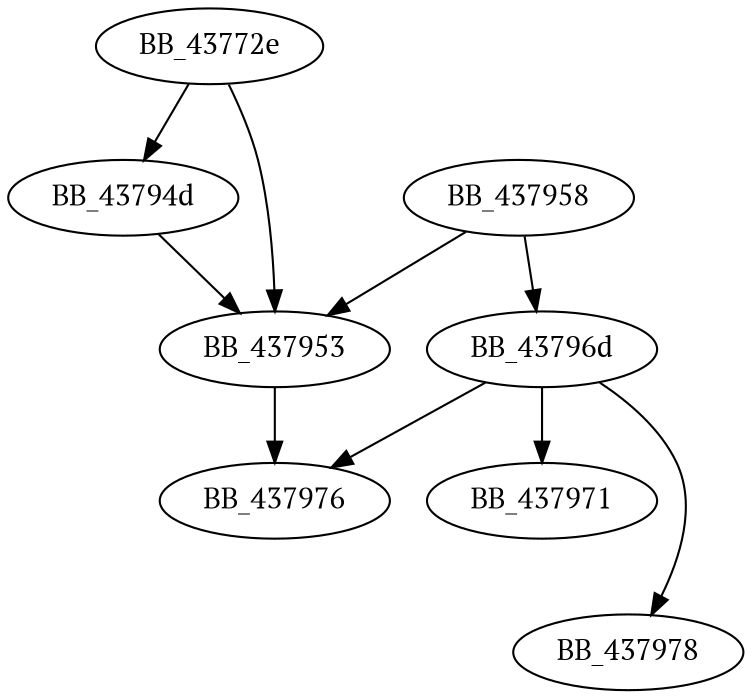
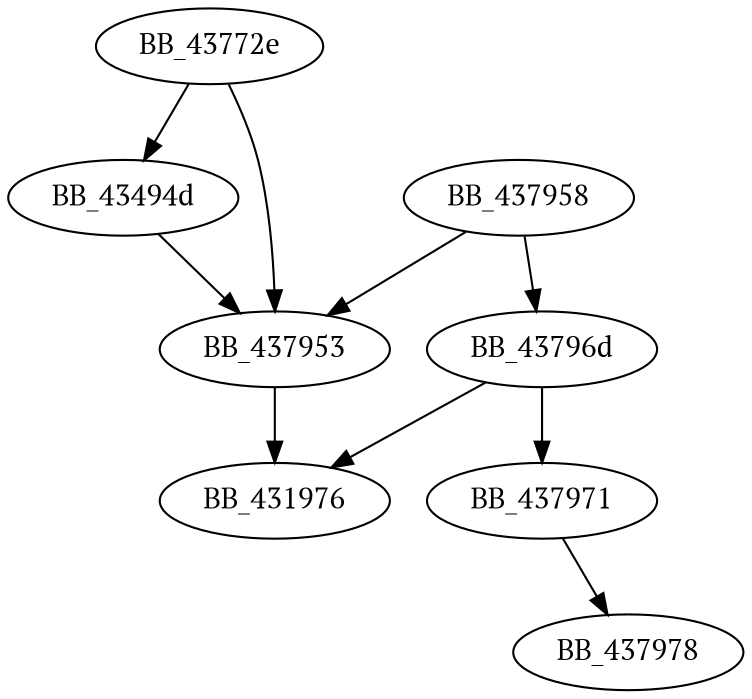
node "BB_43794d": label "BB_43794d" -> "BB_43494d"
edge "BB_43796d" -> "BB_437978": now "BB_437971" -> "BB_437978"
node "BB_437976": label "BB_437976" -> "BB_431976"
